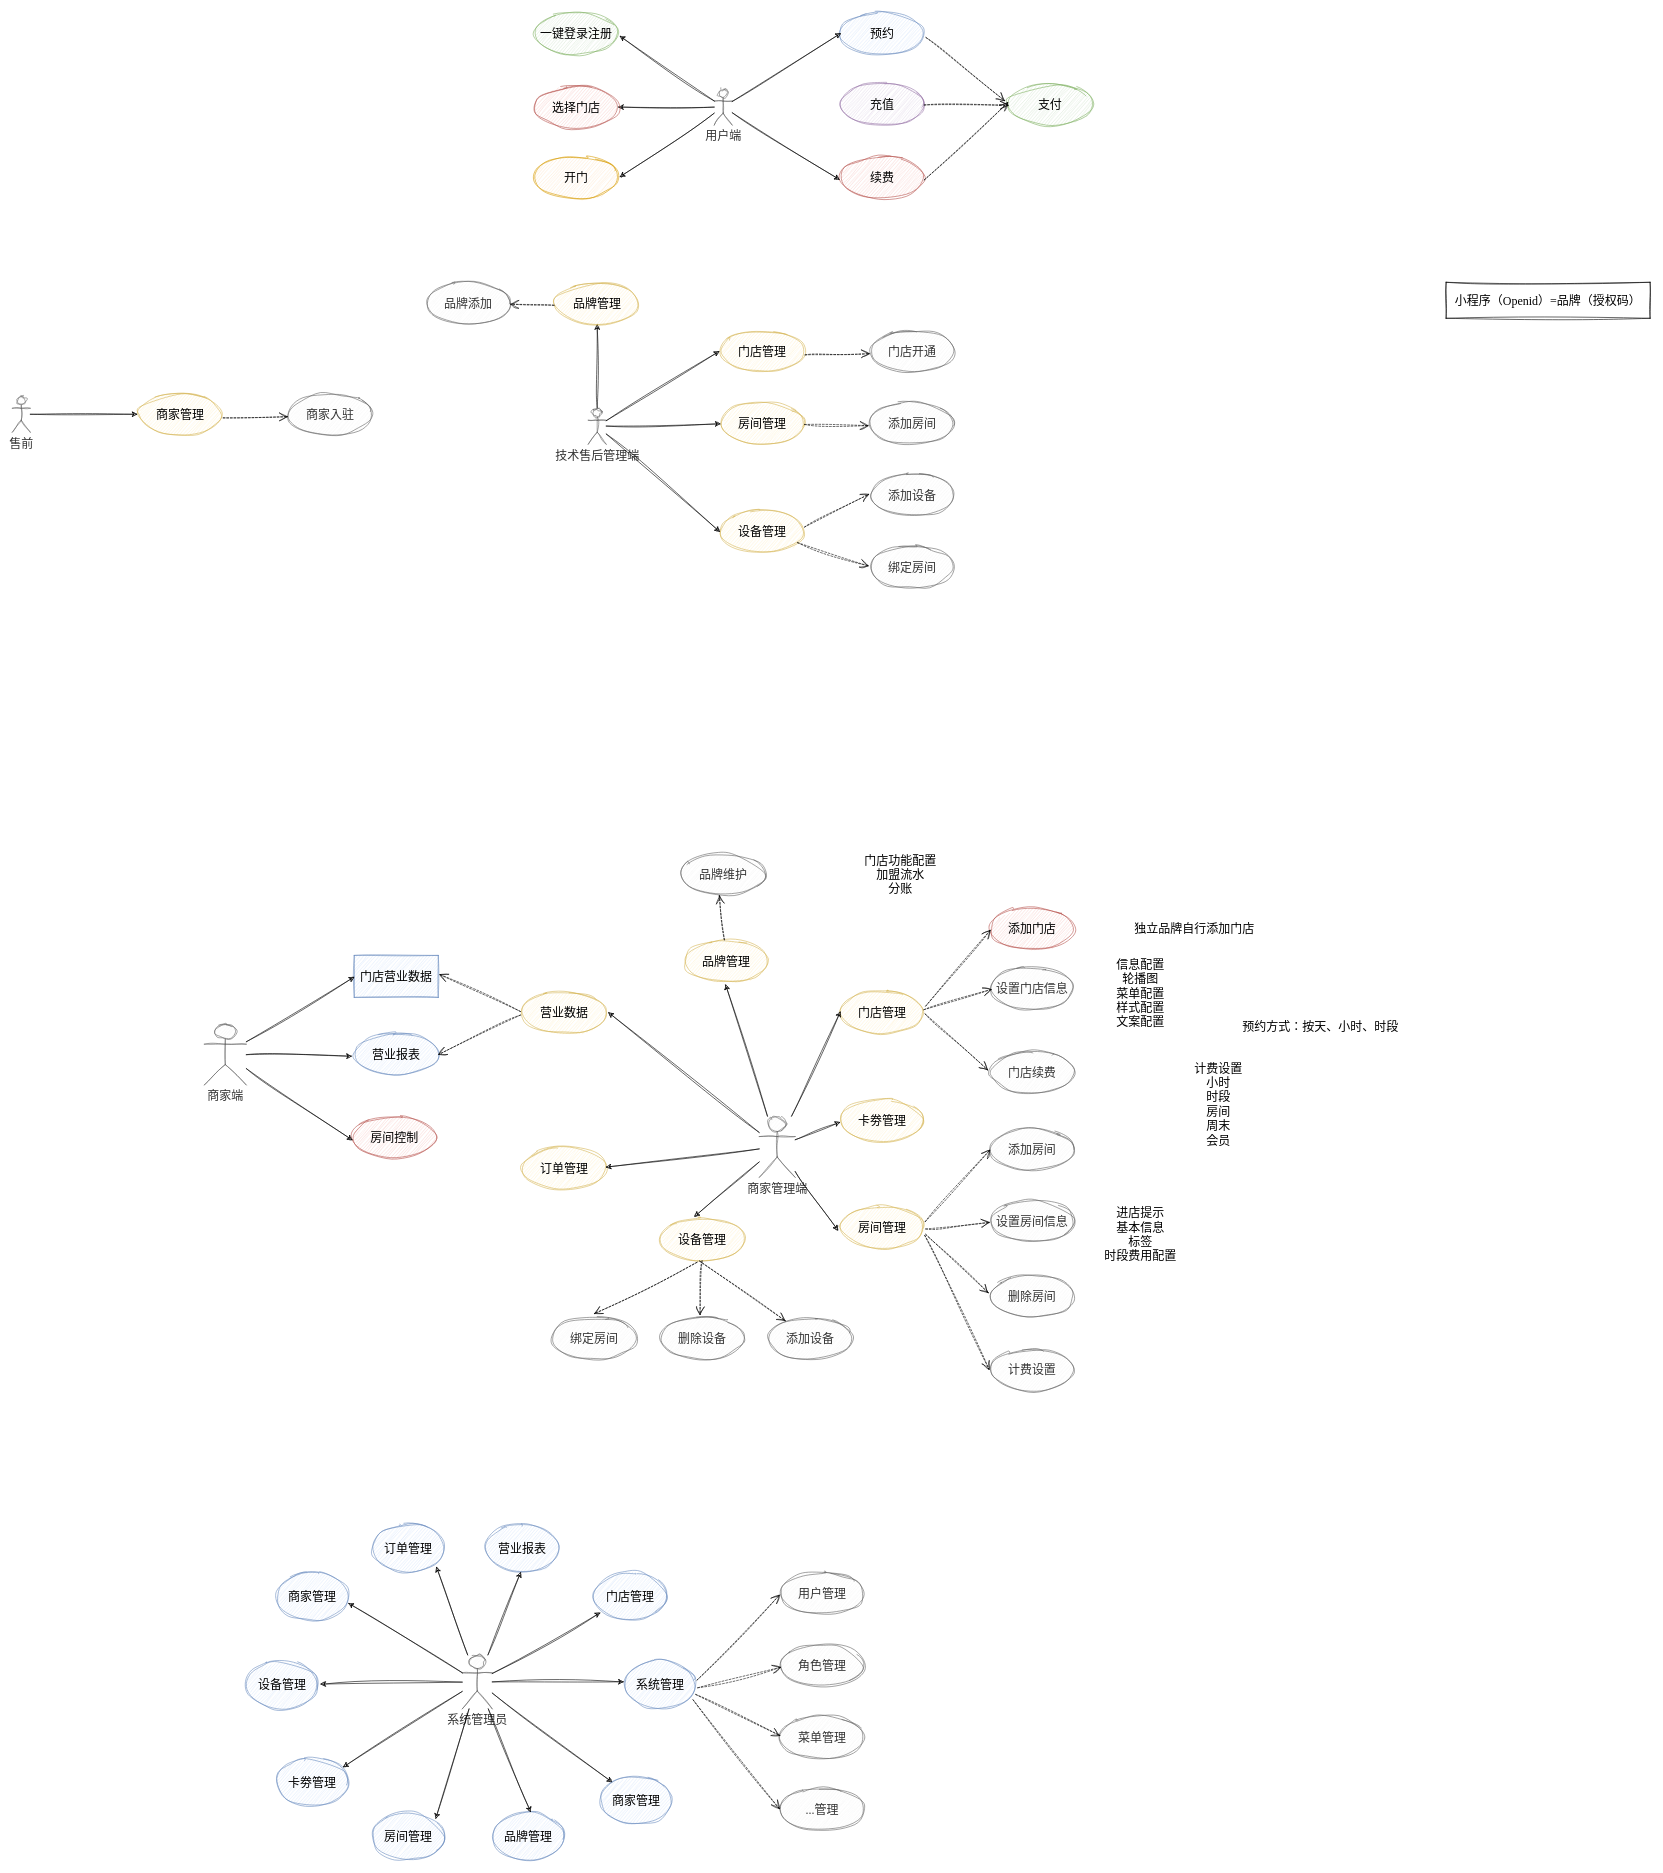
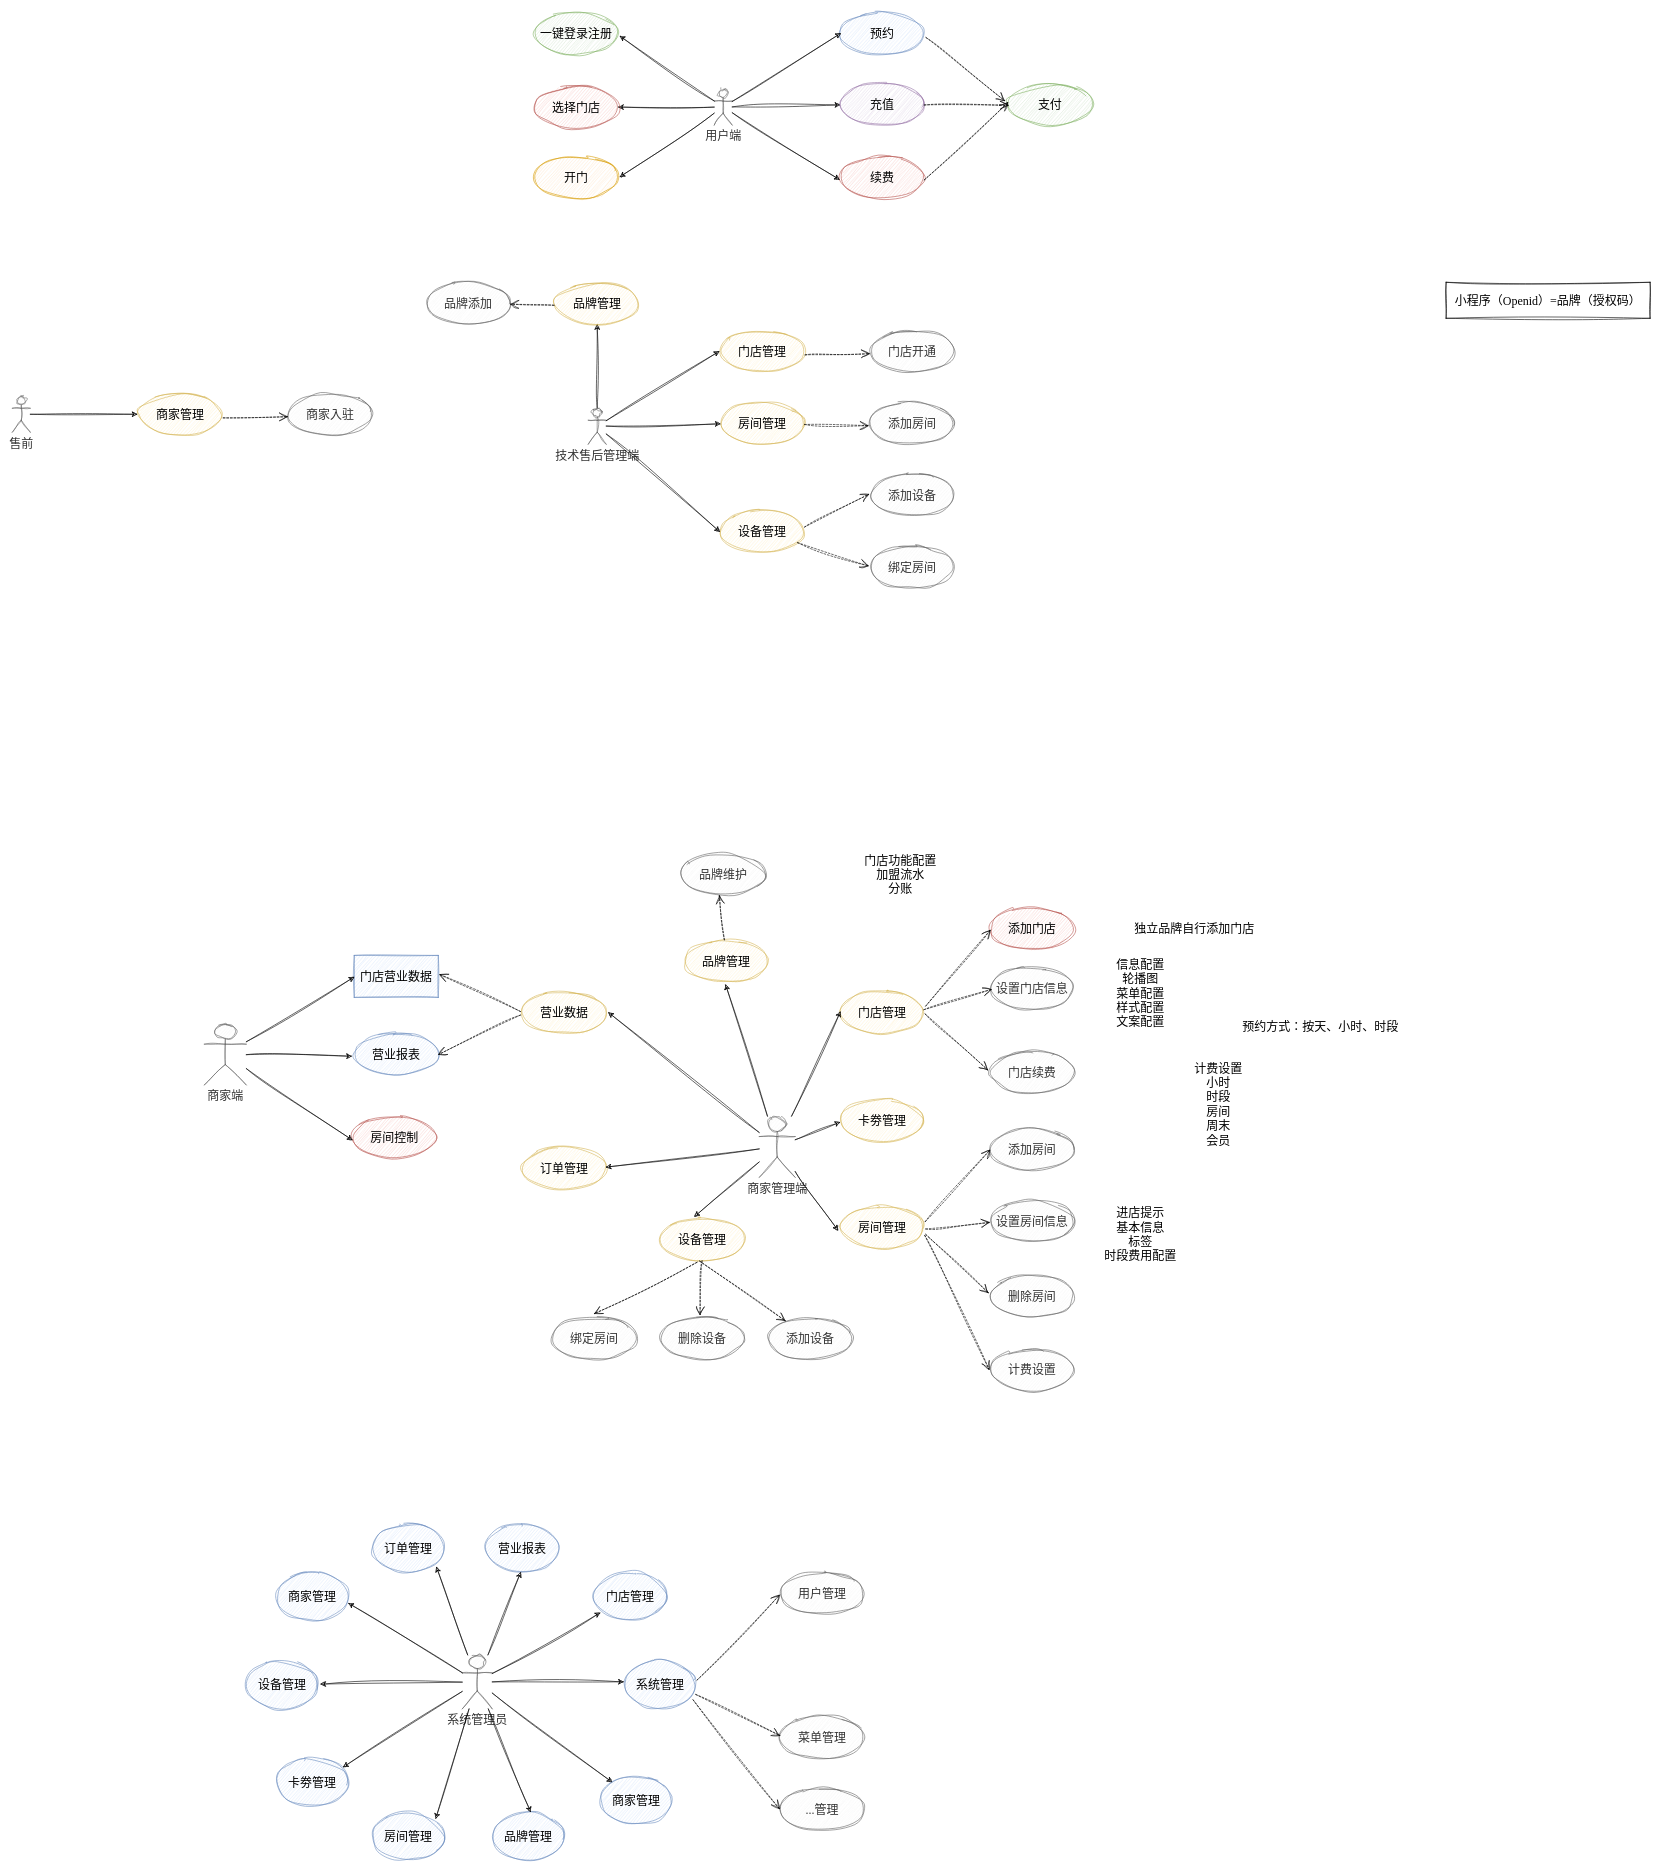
edge "用户端" -> "充值": added
node "角色管理": removed
edge "系统管理" -> "角色管理": removed
